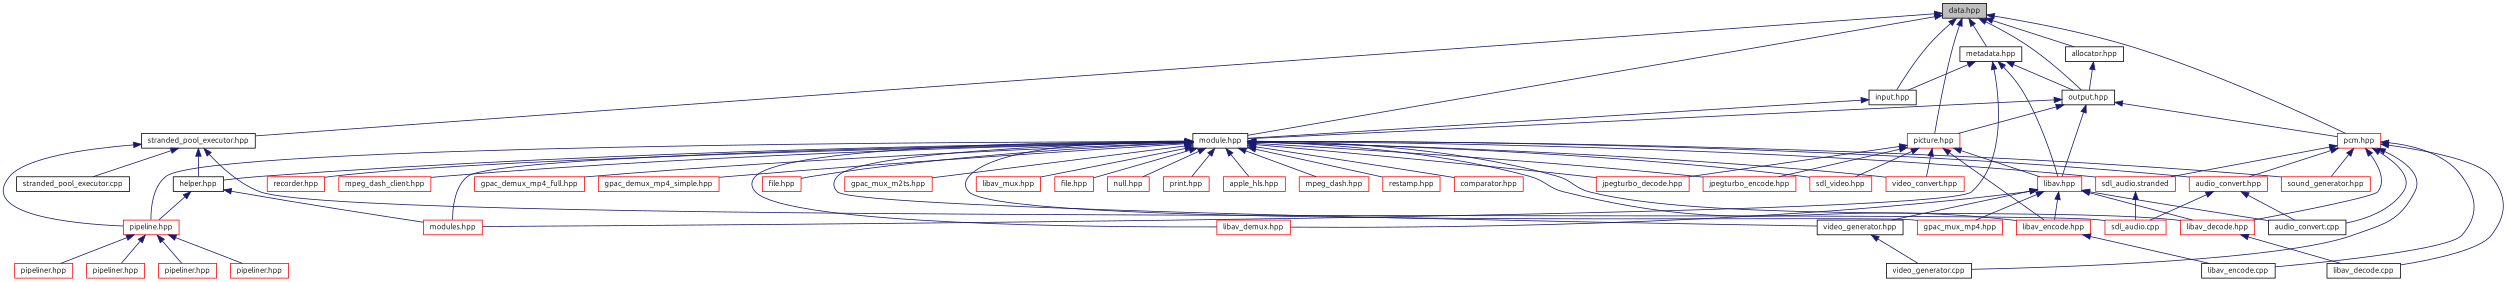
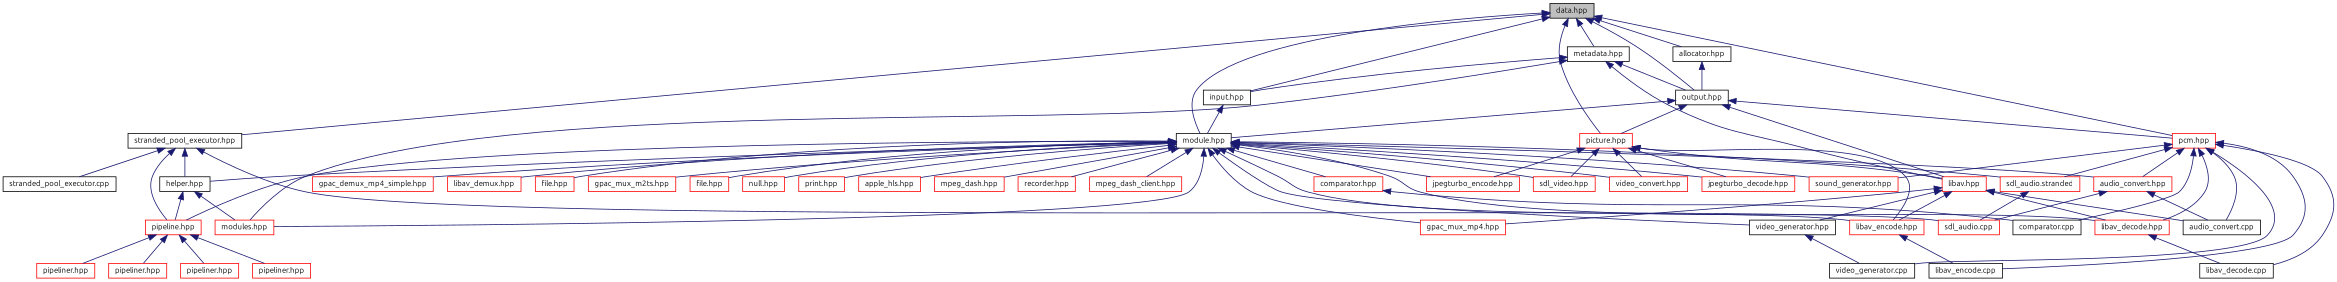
node "gpac_demux_mp4_full.hpp": removed
node "libav_mux.hpp": removed
node "restamp.hpp": removed
edge "libav_demux.hpp" -> "libav.hpp": removed
node "comparator.cpp": added
